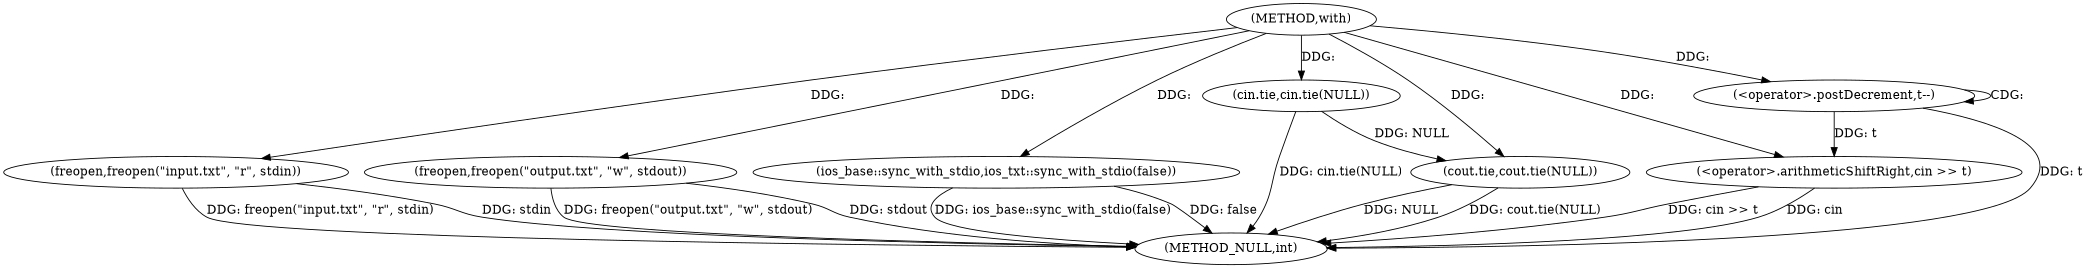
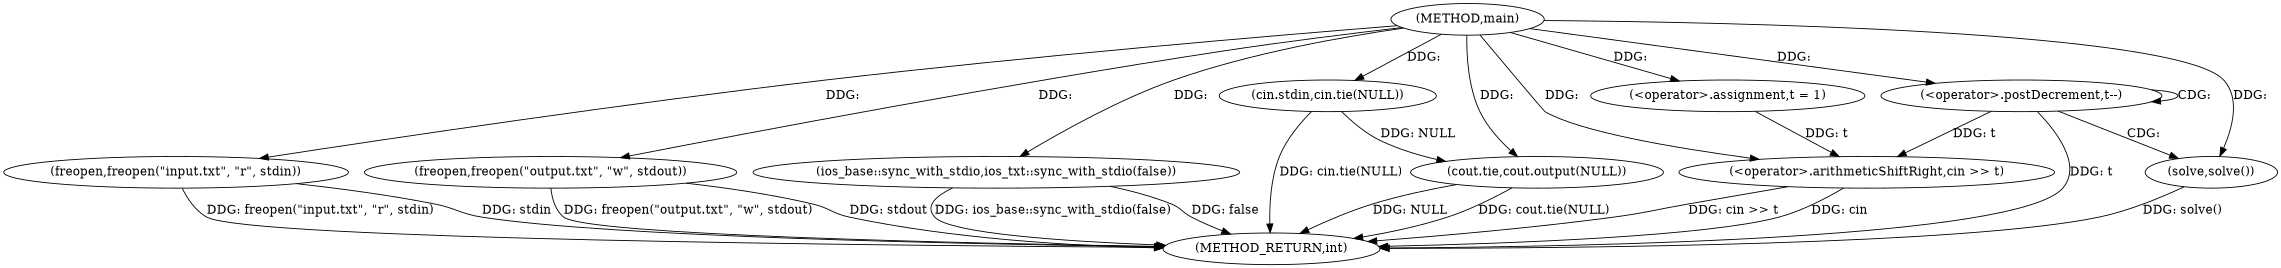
node "(METHOD,with)": label "(METHOD,with)" -> "(METHOD,main)"
node "(cin.tie,cin.tie(NULL))": label "(cin.tie,cin.tie(NULL))" -> "(cin.stdin,cin.tie(NULL))"
node "(<operator>.assignment,t = 1)": added
node "(cout.tie,cout.tie(NULL))": label "(cout.tie,cout.tie(NULL))" -> "(cout.tie,cout.output(NULL))"
node "(solve,solve())": added
node "(METHOD_NULL,int)": label "(METHOD_NULL,int)" -> "(METHOD_RETURN,int)"
